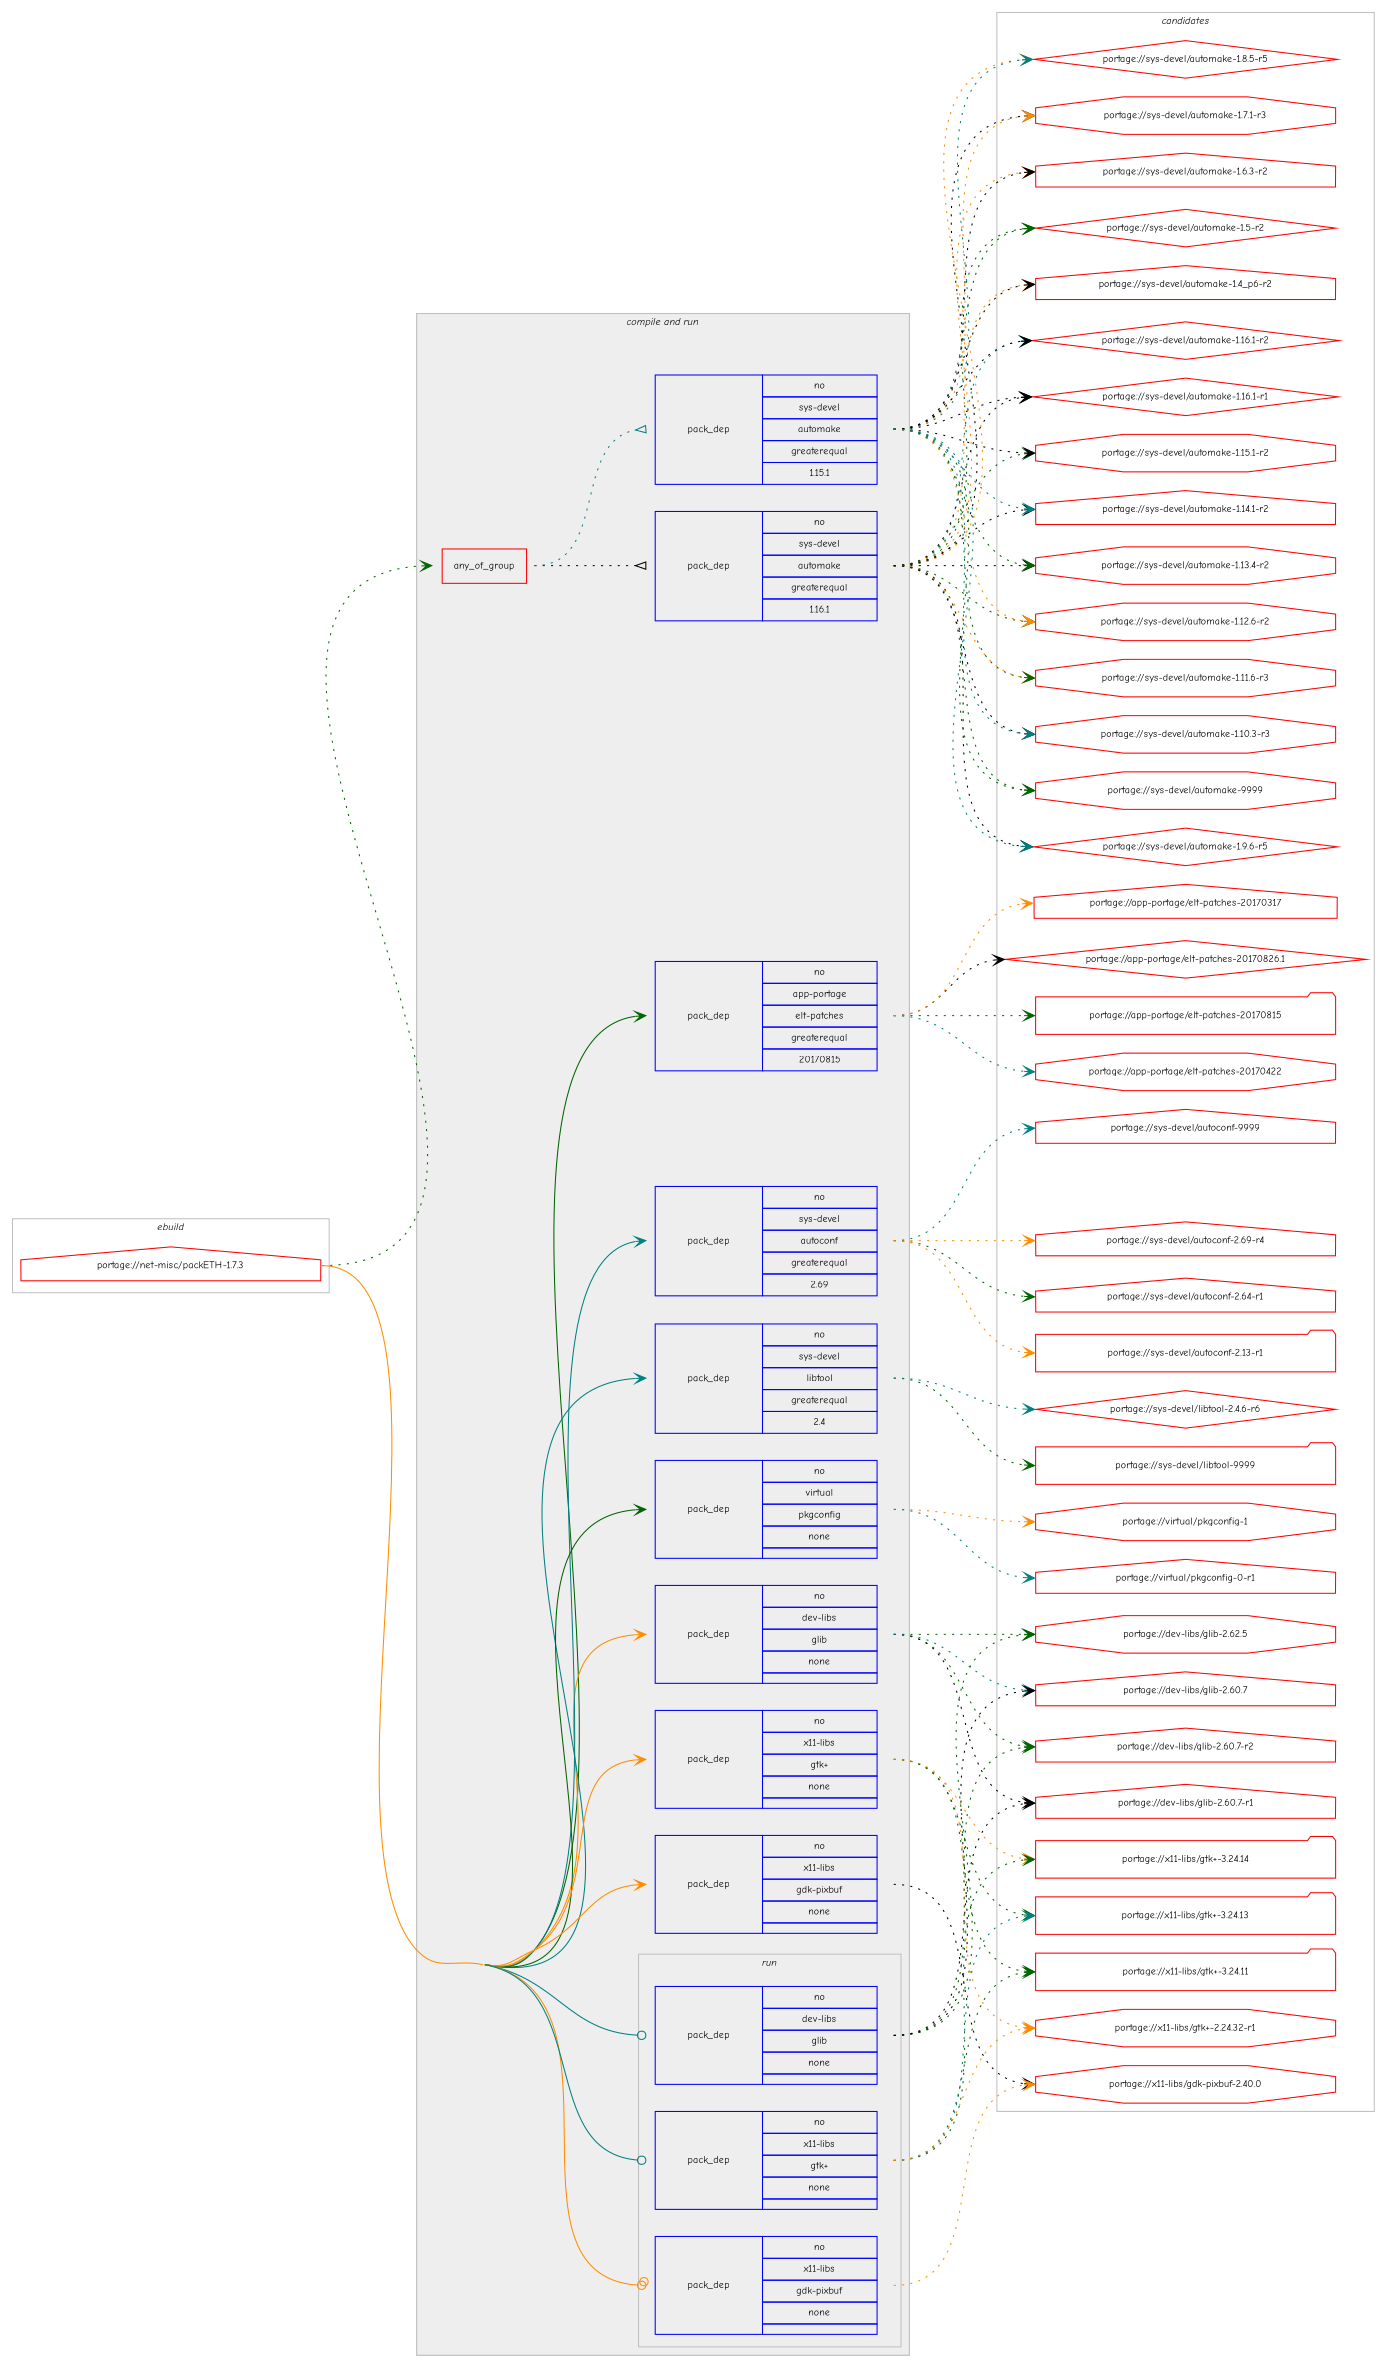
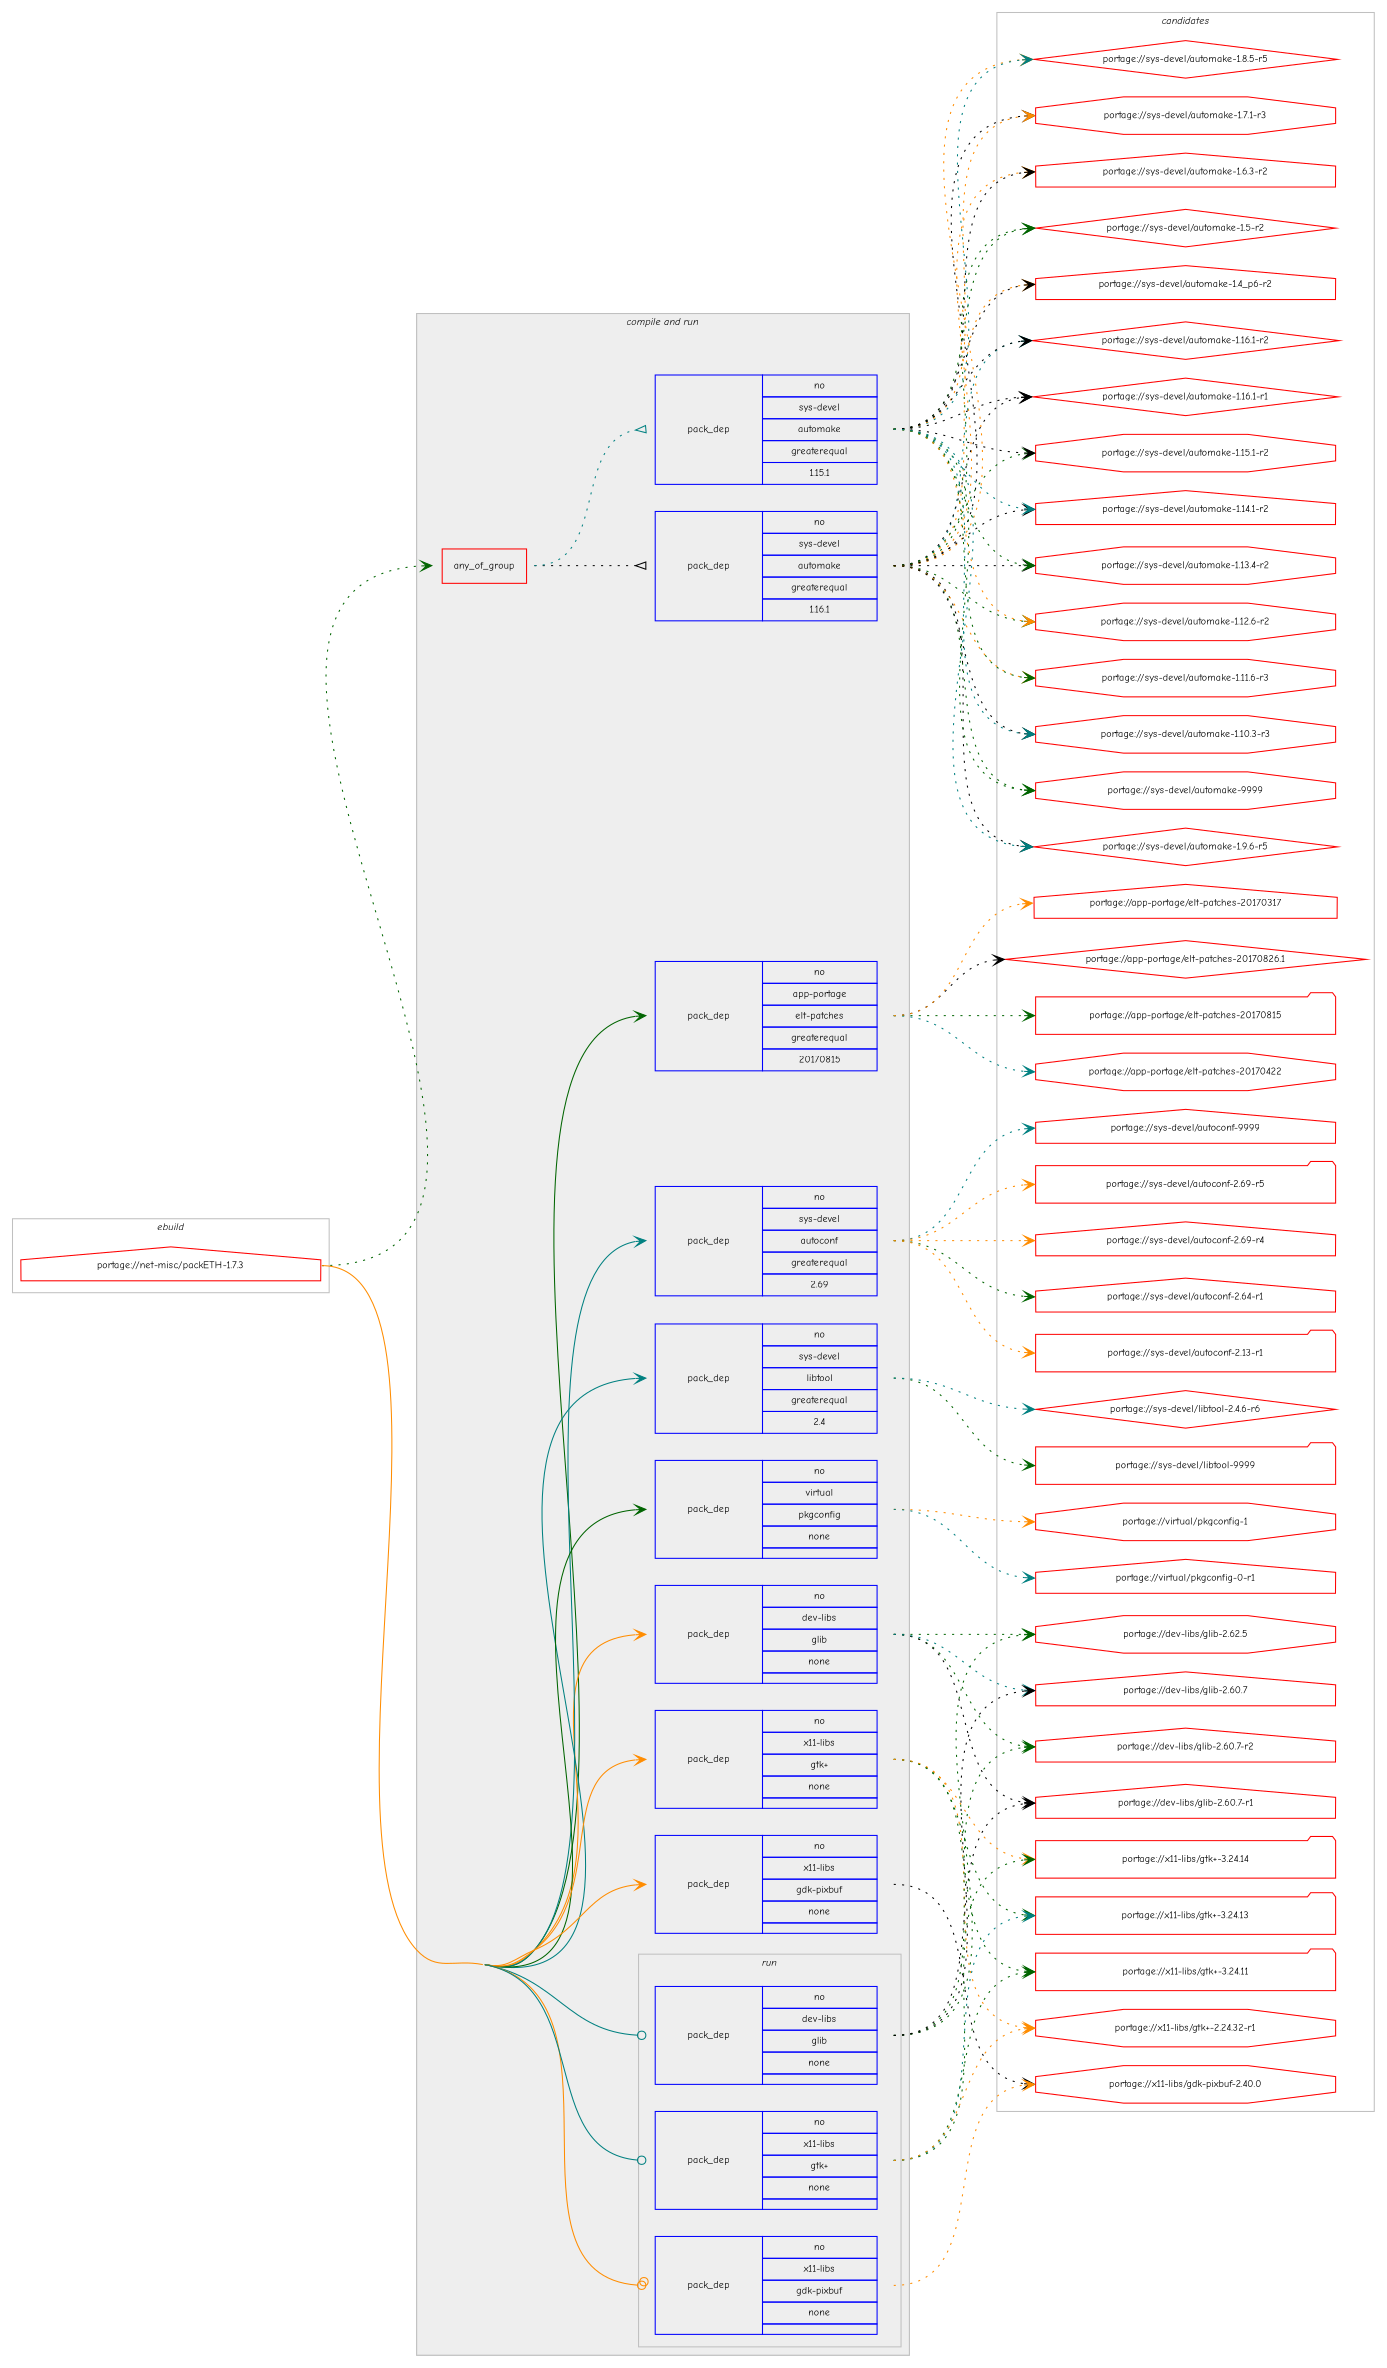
node "portage://sys-devel/autoconf-2.69-r5": added
